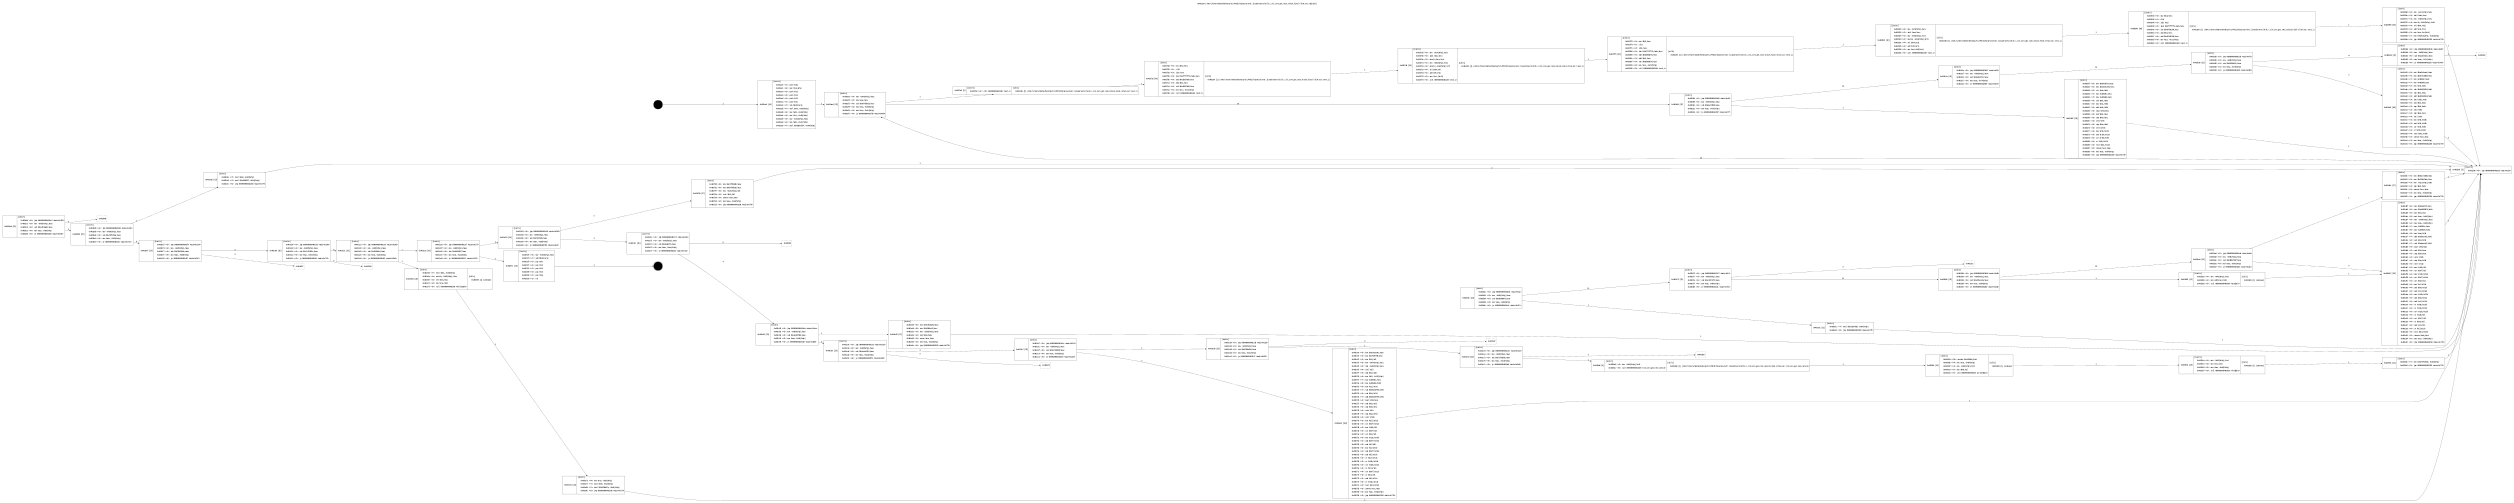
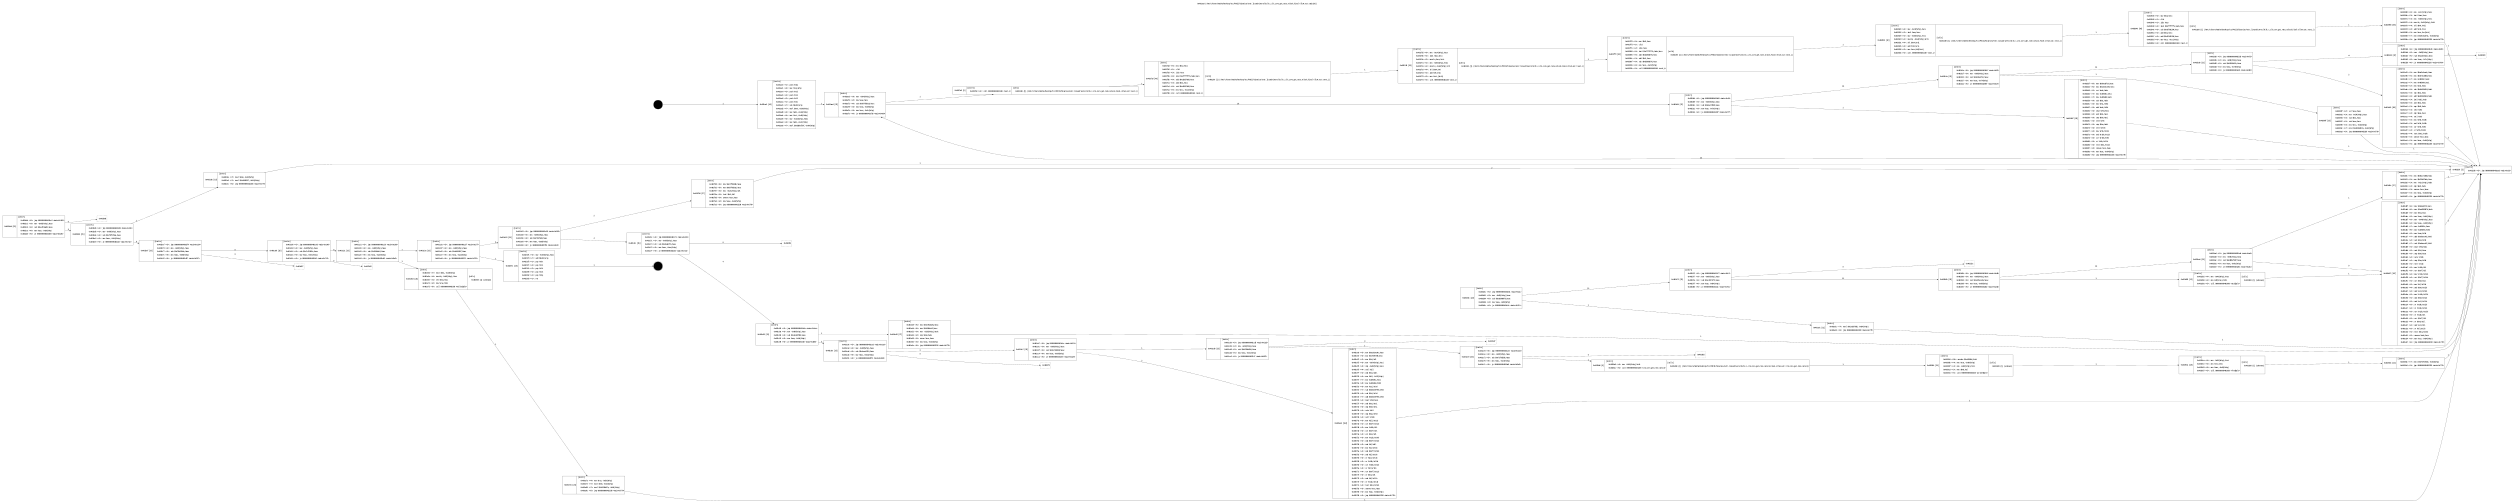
node "0x40208f [25]": added
